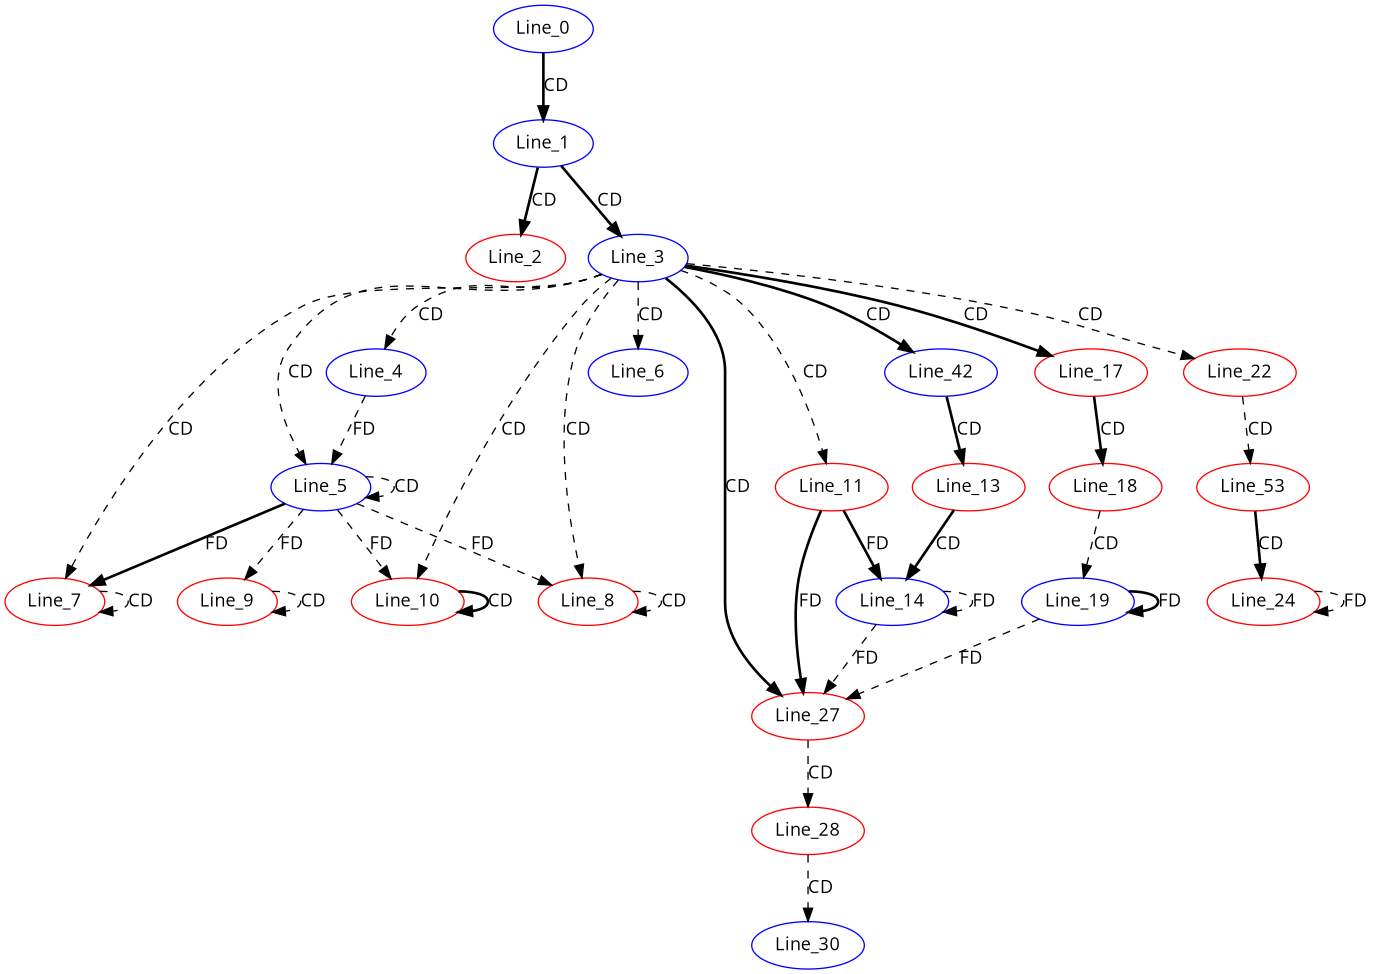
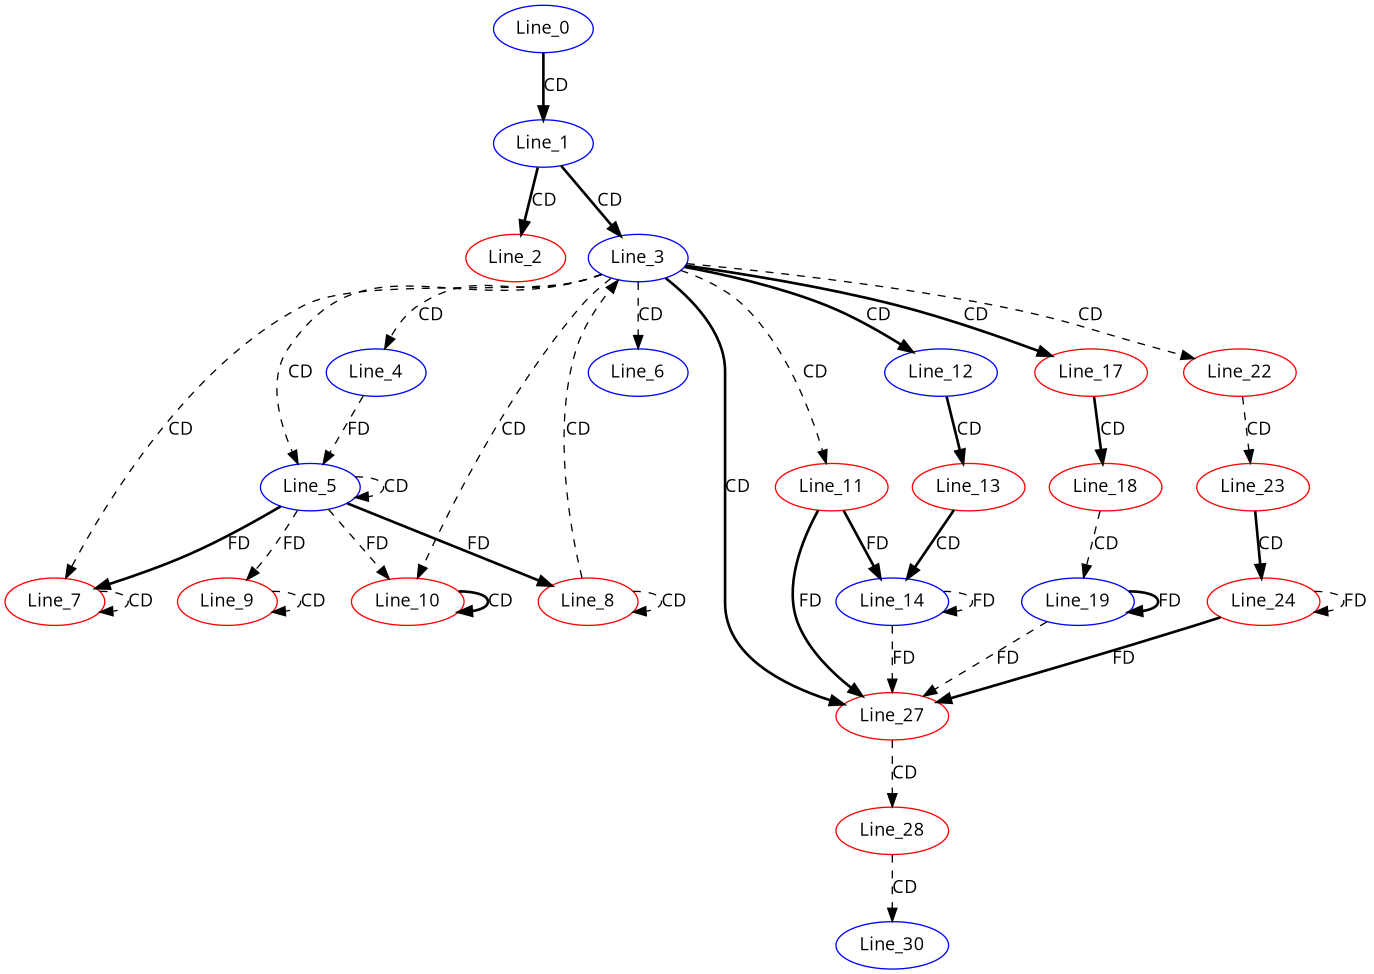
node "Line_42": label "Line_42" -> "Line_12"
edge "Line_3" -> "Line_8": reversed
node "Line_53": label "Line_53" -> "Line_23"
edge "Line_5" -> "Line_8": style dashed -> bold
edge "Line_24" -> "Line_27": added, label "FD"
